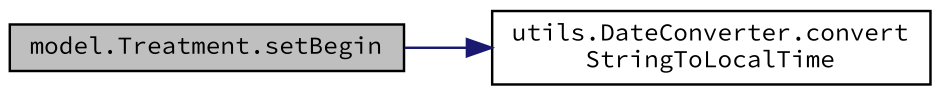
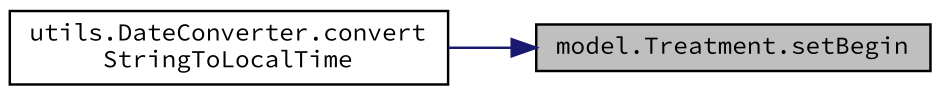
edge "model.Treatment.setBegin" -> "utils.DateConverter.convert StringToLocalTime": reversed
